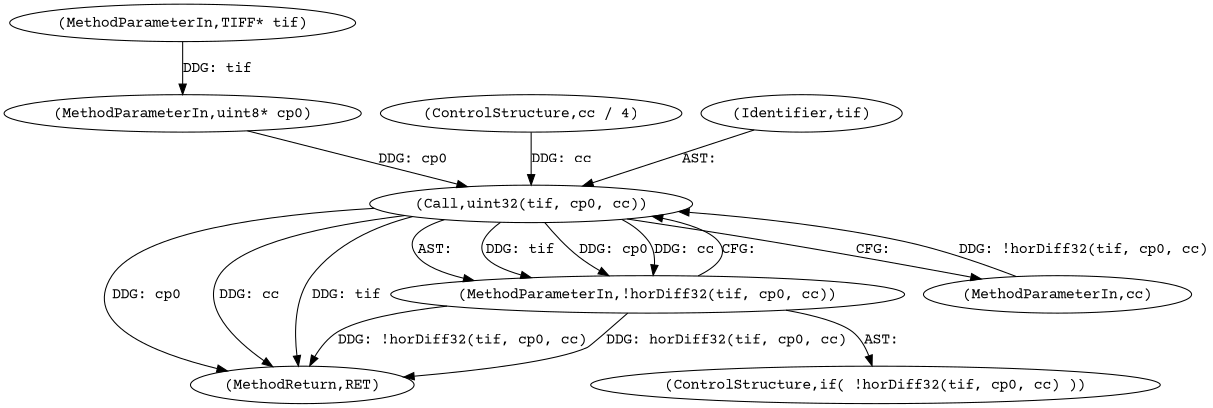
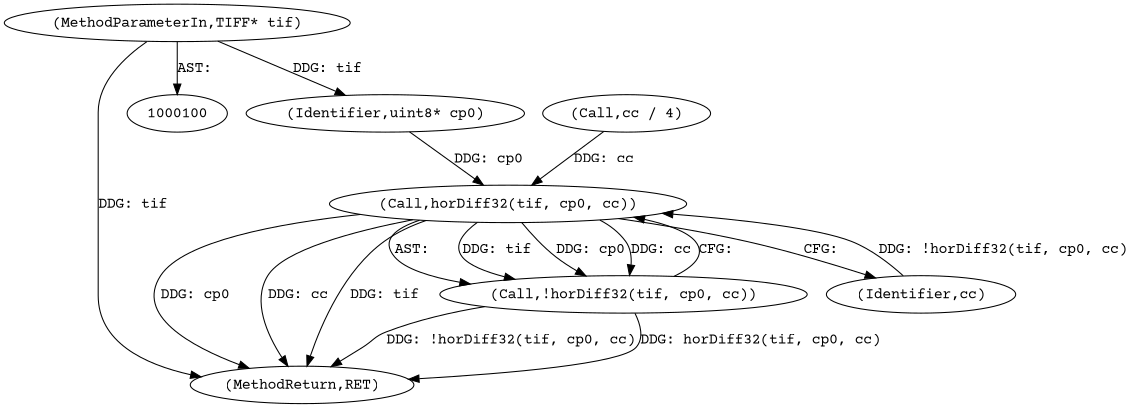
node "1000100": added
node "(MethodParameterIn,uint8* cp0)": label "(MethodParameterIn,uint8* cp0)" -> "(Identifier,uint8* cp0)"
node "(ControlStructure,cc / 4)": label "(ControlStructure,cc / 4)" -> "(Call,cc / 4)"
node "(Identifier,tif)": removed
node "(Call,uint32(tif, cp0, cc))": label "(Call,uint32(tif, cp0, cc))" -> "(Call,horDiff32(tif, cp0, cc))"
edge "(MethodParameterIn,TIFF* tif)" -> "(MethodReturn,RET)": added, label "DDG: tif"
node "(MethodParameterIn,!horDiff32(tif, cp0, cc))": label "(MethodParameterIn,!horDiff32(tif, cp0, cc))" -> "(Call,!horDiff32(tif, cp0, cc))"
node "(MethodParameterIn,cc)": label "(MethodParameterIn,cc)" -> "(Identifier,cc)"
node "(ControlStructure,if( !horDiff32(tif, cp0, cc) ))": removed
